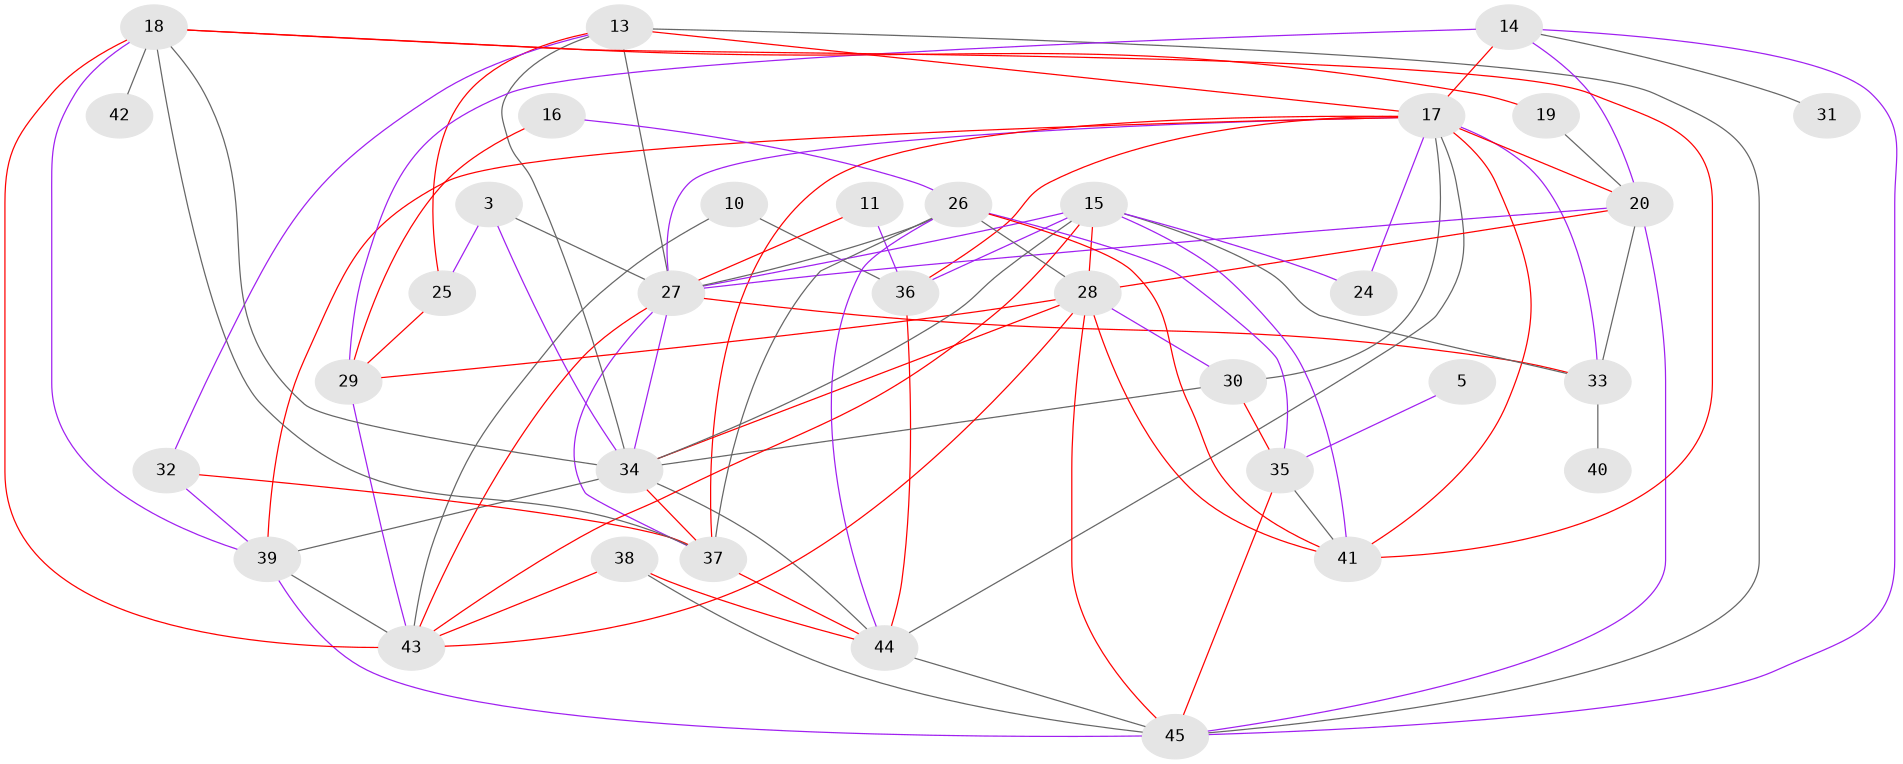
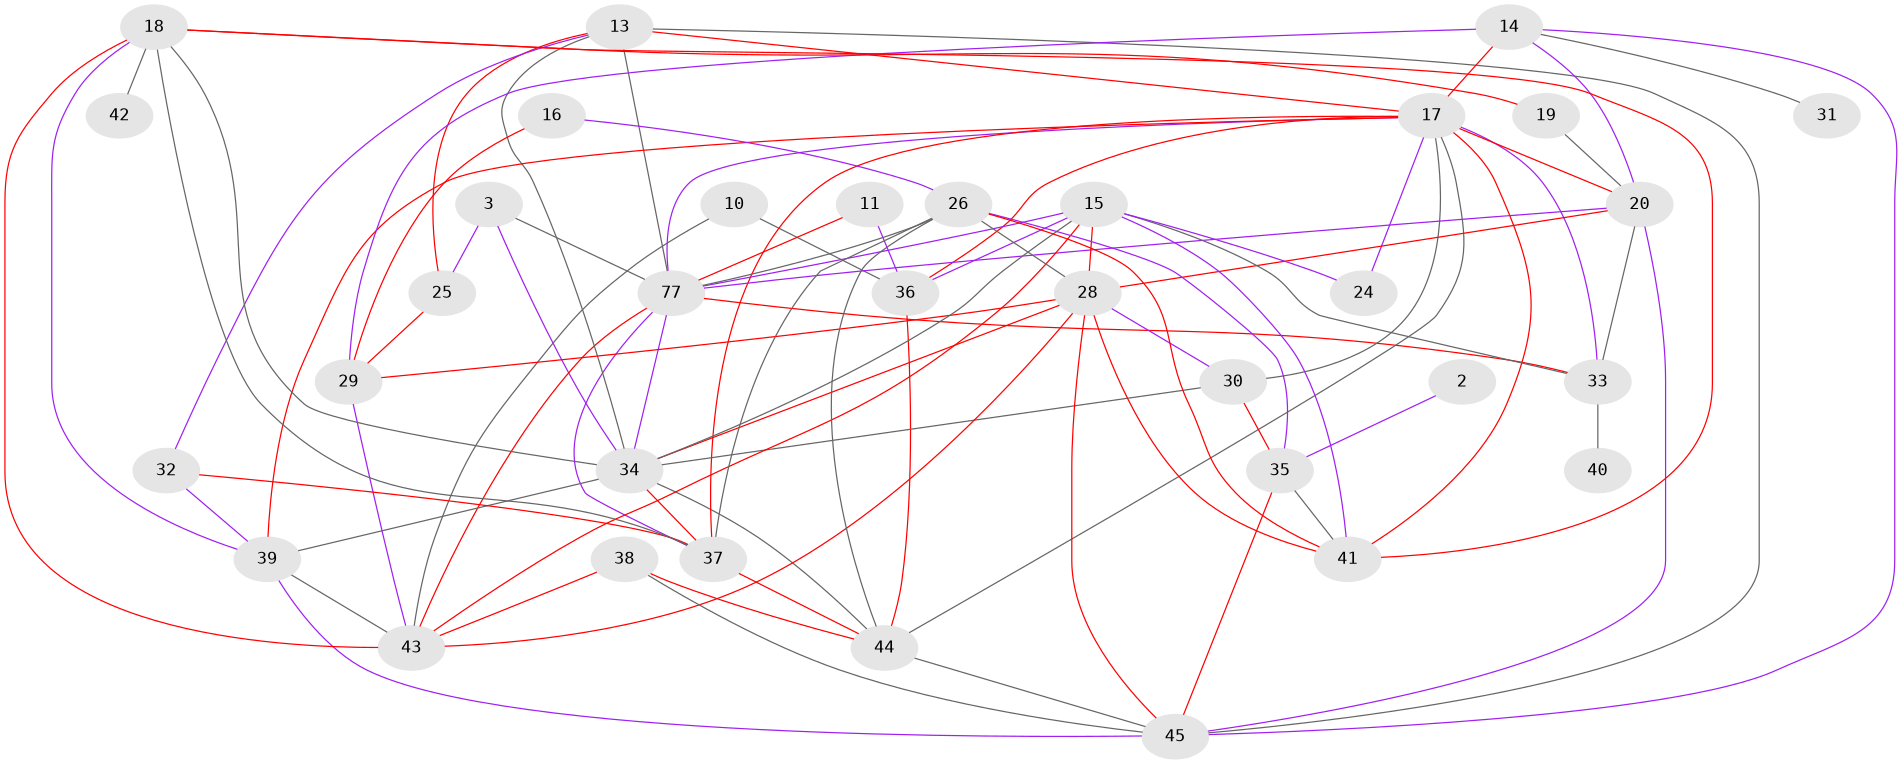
node "27": label "27" -> "77"
node "5": label "5" -> "2"
edge "26" -- "44": color purple -> gray40
